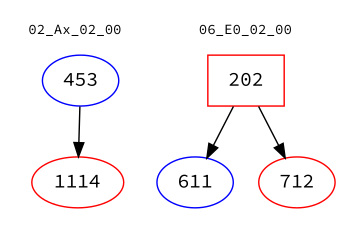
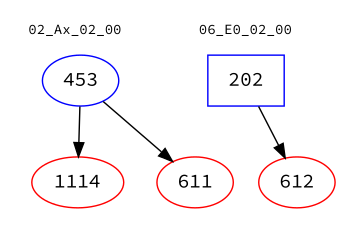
node "202": color red -> blue
edge "202" -> "611": now "453" -> "611"
node "611": color blue -> red
node "712": label "712" -> "612"
